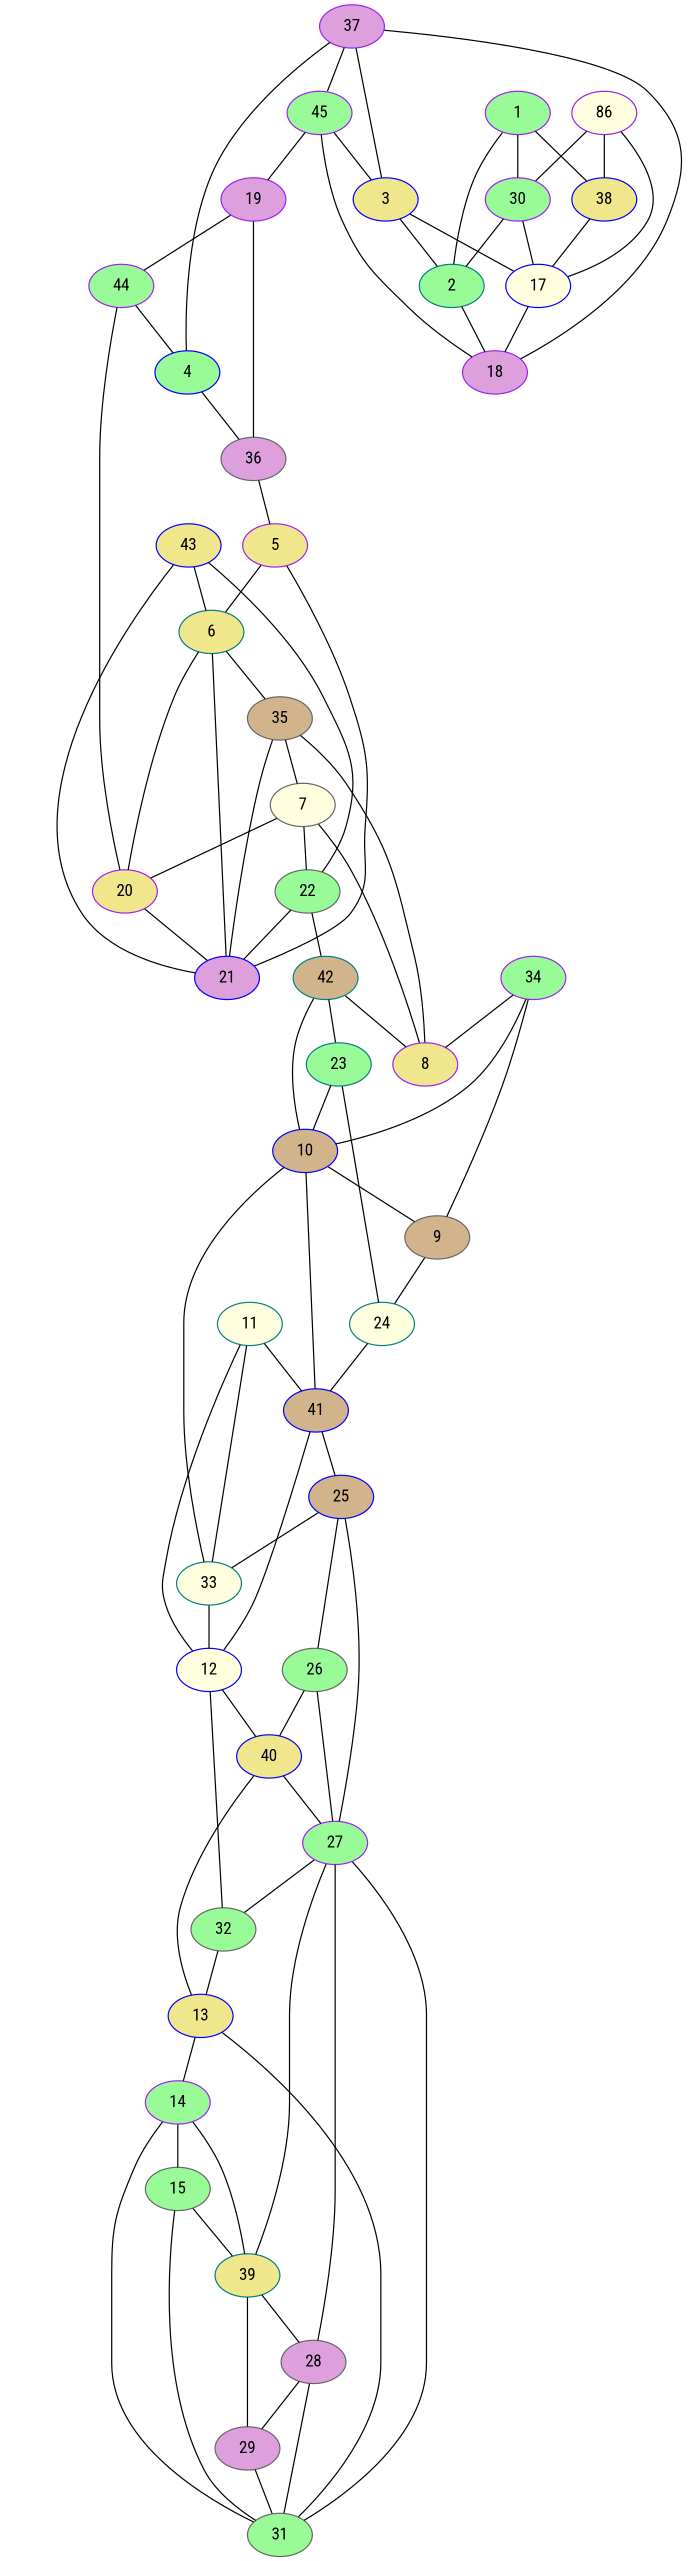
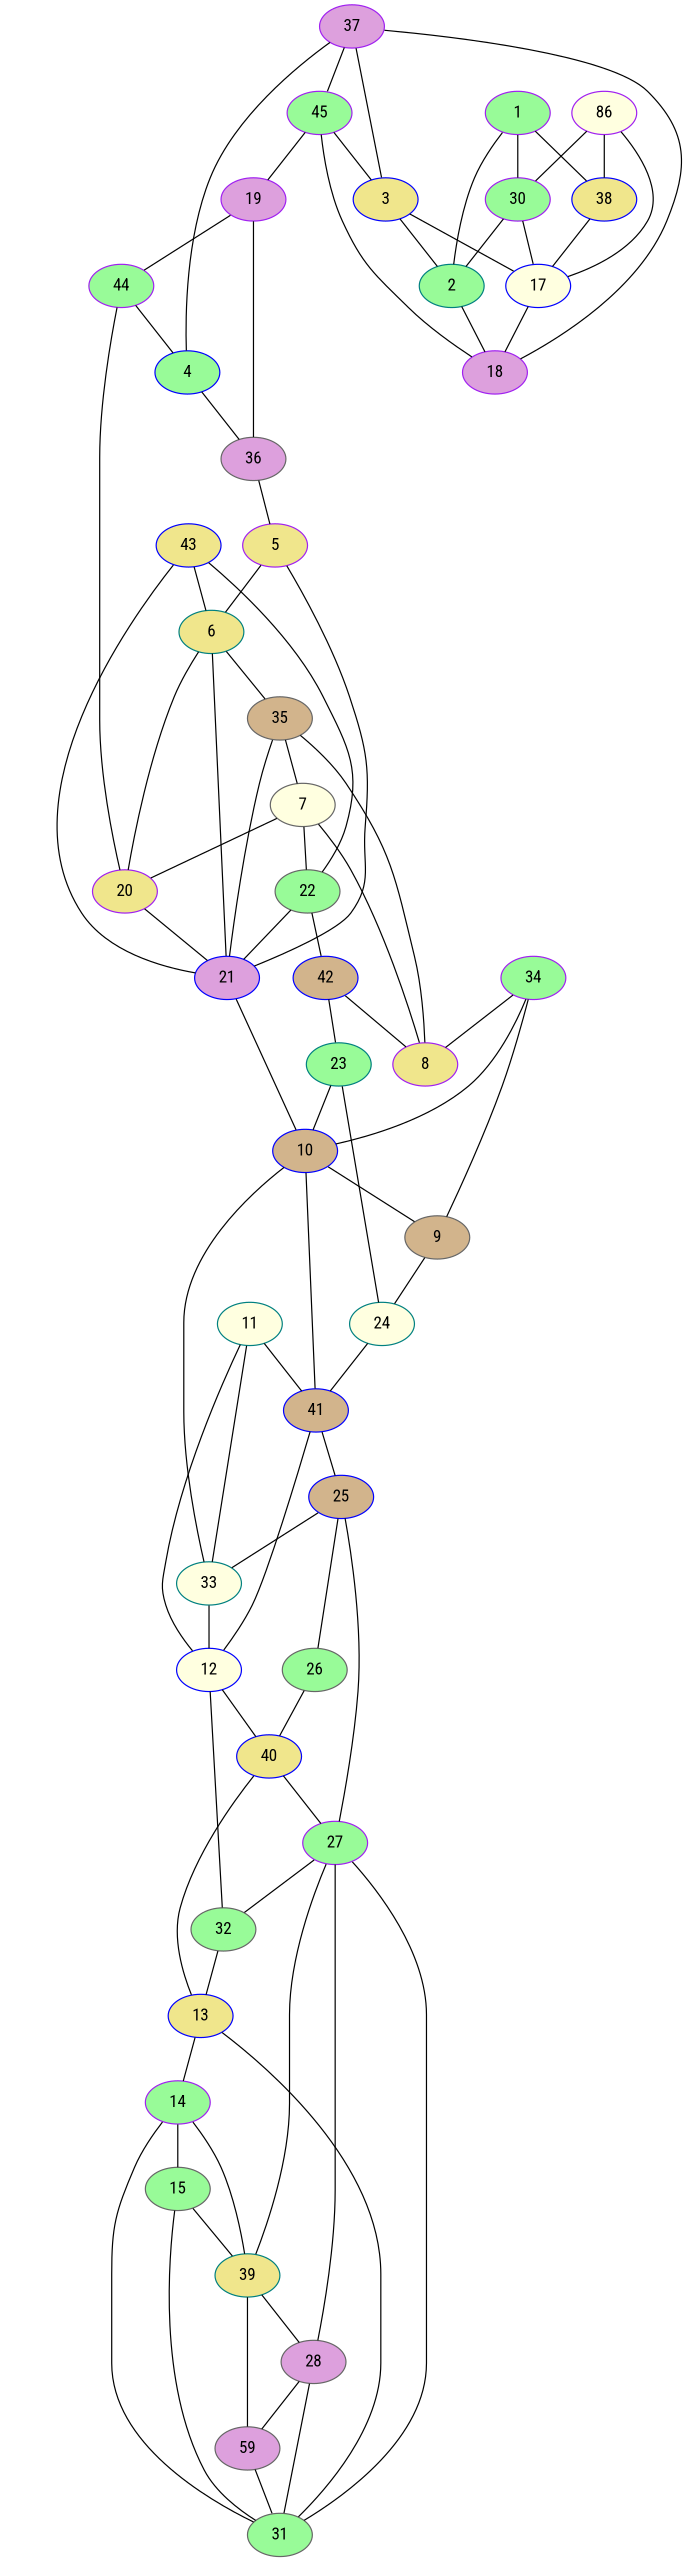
node "42": color teal -> blue
edge "42" -- "10": now "21" -- "10"
edge "26" -- "27": removed
node "29": label "29" -> "59"
